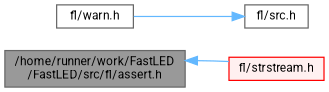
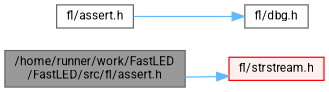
node "fl/warn.h": label "fl/warn.h" -> "fl/assert.h"
node "fl/src.h": label "fl/src.h" -> "fl/dbg.h"
edge "fl/strstream.h" -> "/home/runner/work/FastLED /FastLED/src/fl/assert.h": reversed
